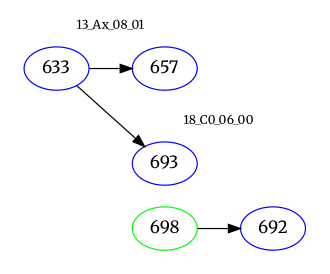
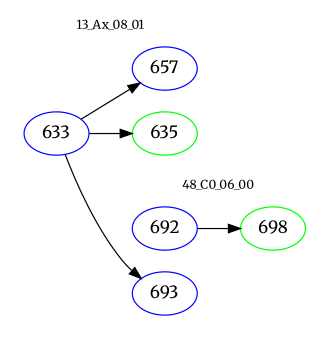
cluster "18_C0_06_00": label "18_C0_06_00" -> "48_C0_06_00"
node "635": added
edge "698" -> "692": reversed
